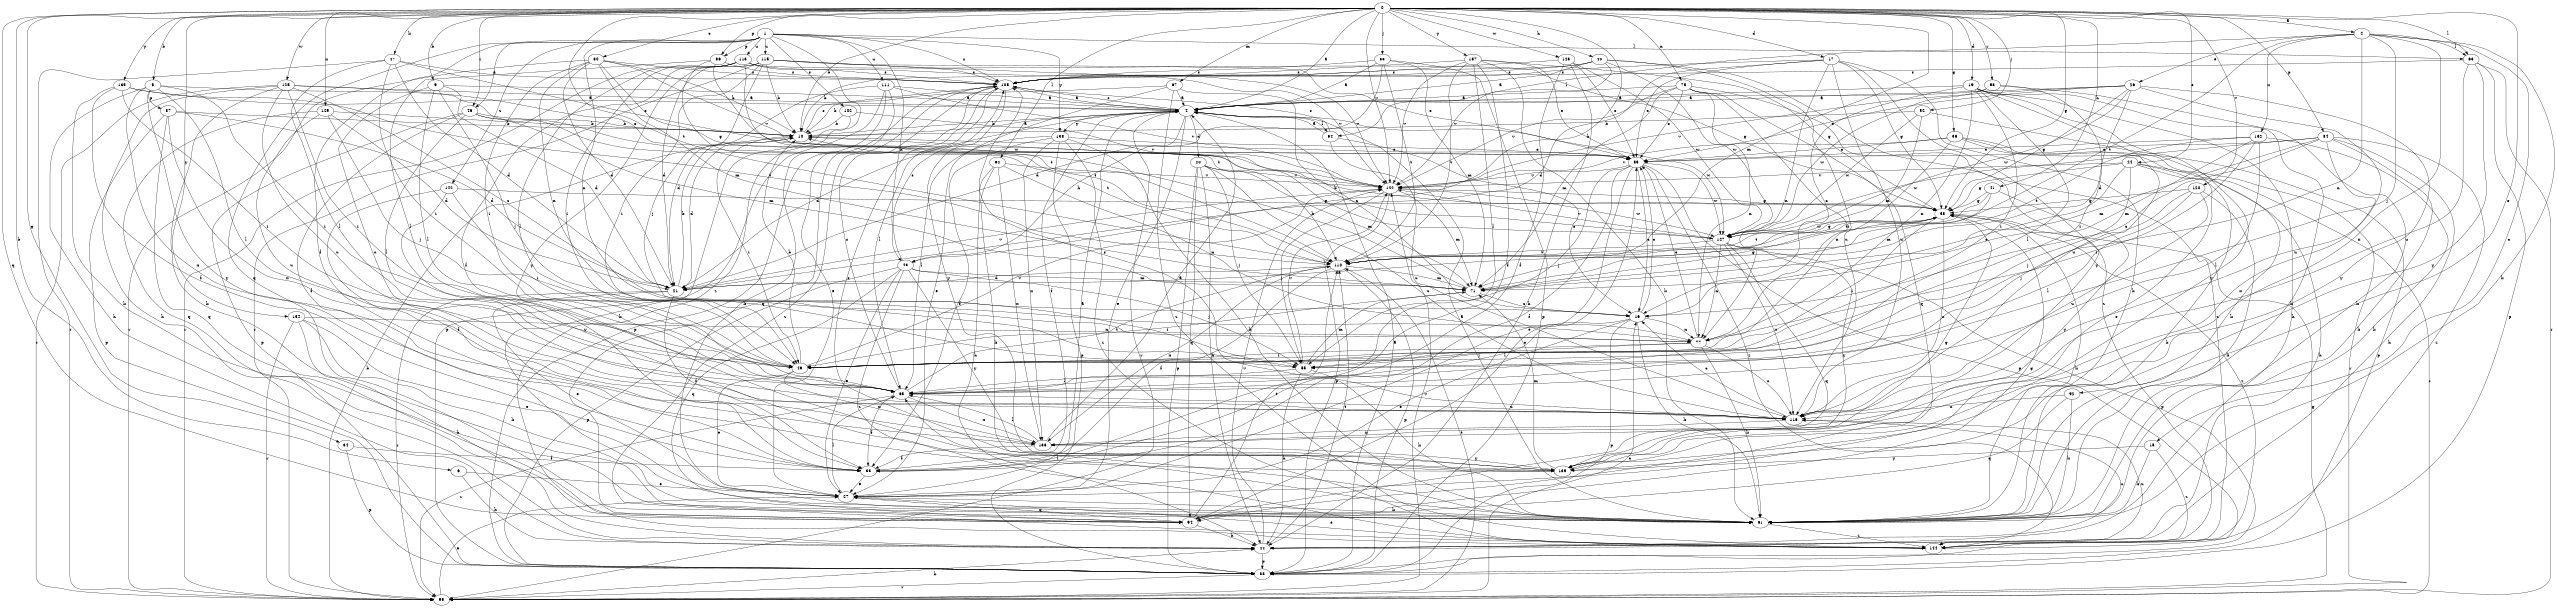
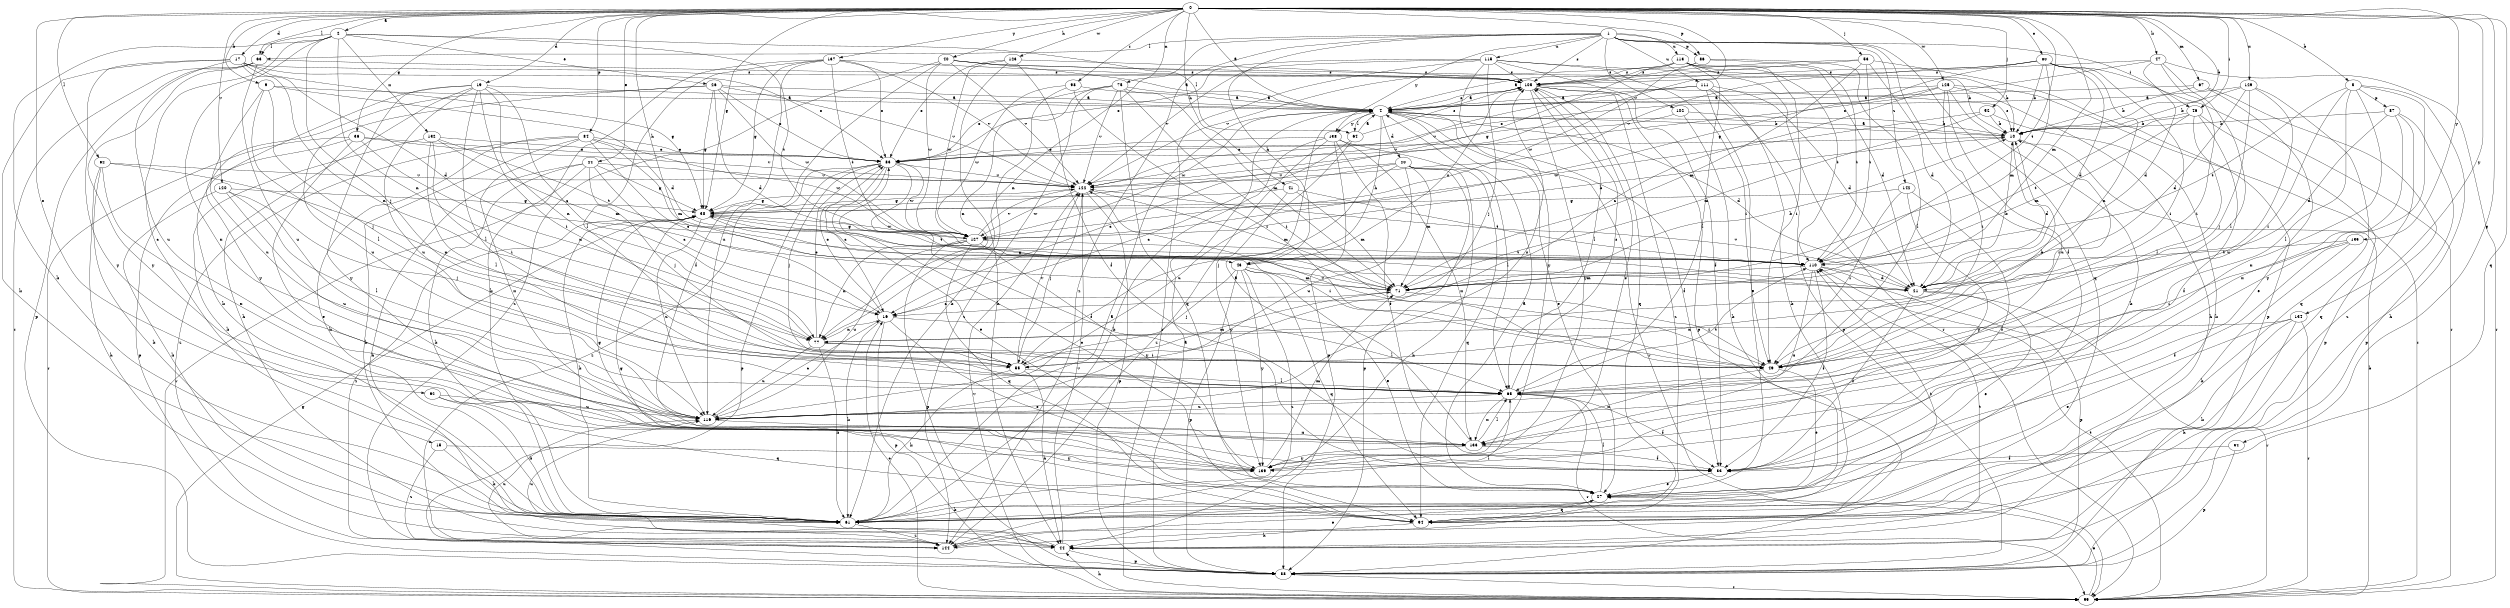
edge "10" -> "105": reversed
edge "135" -> "4": now "129" -> "4"
edge "67" -> "16": now "20" -> "16"
node "6": removed
